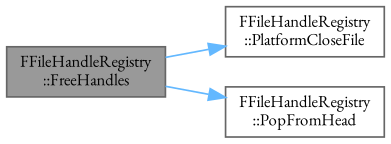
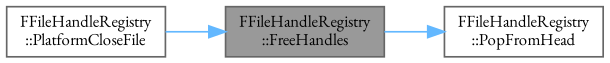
edge "FFileHandleRegistry ::FreeHandles" -> "FFileHandleRegistry ::PlatformCloseFile": reversed
